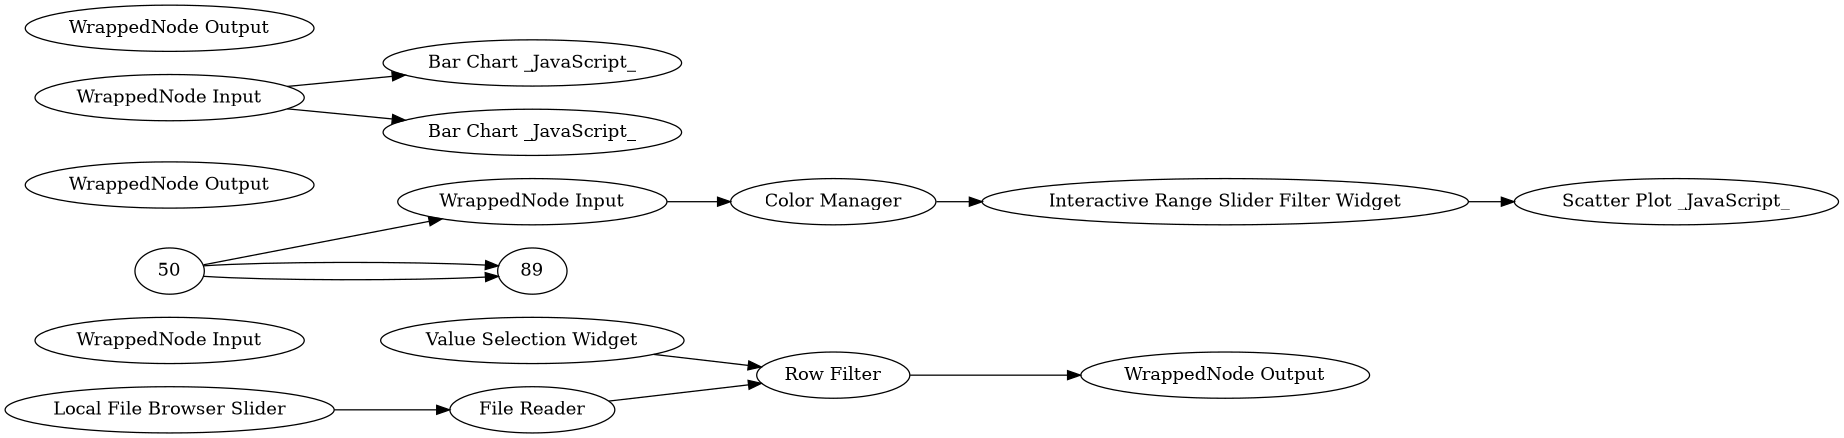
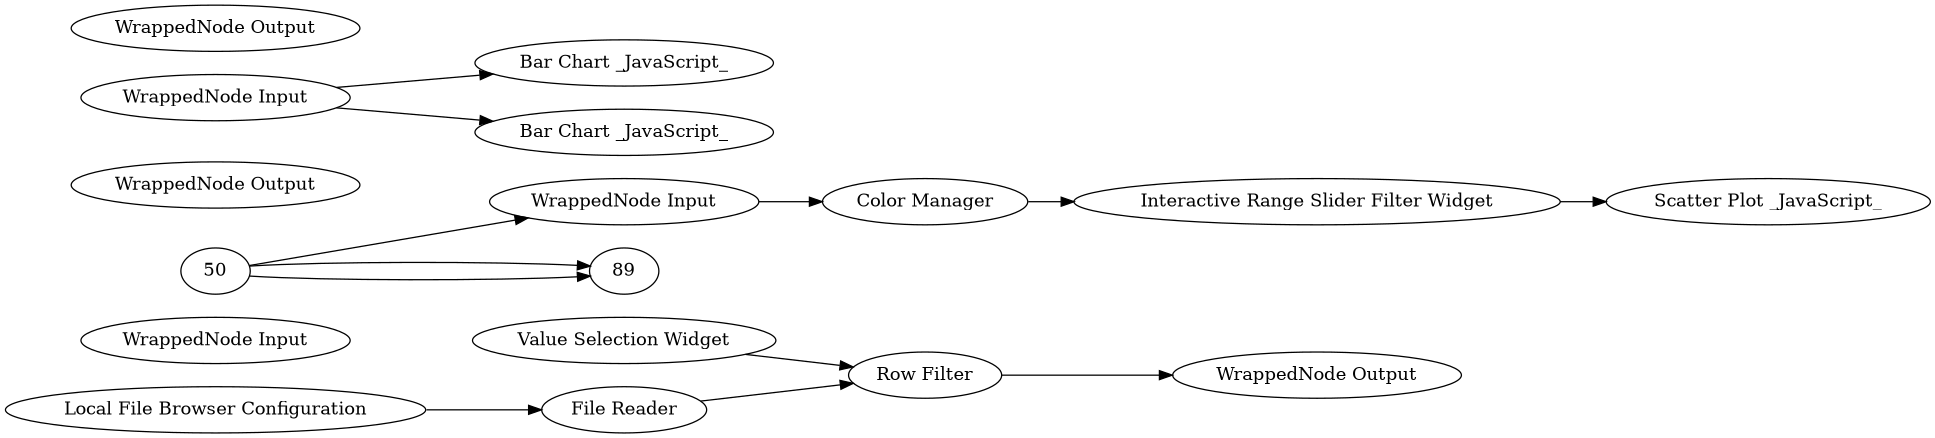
node "Local File Browser Slider": label "Local File Browser Slider" -> "Local File Browser Configuration"
